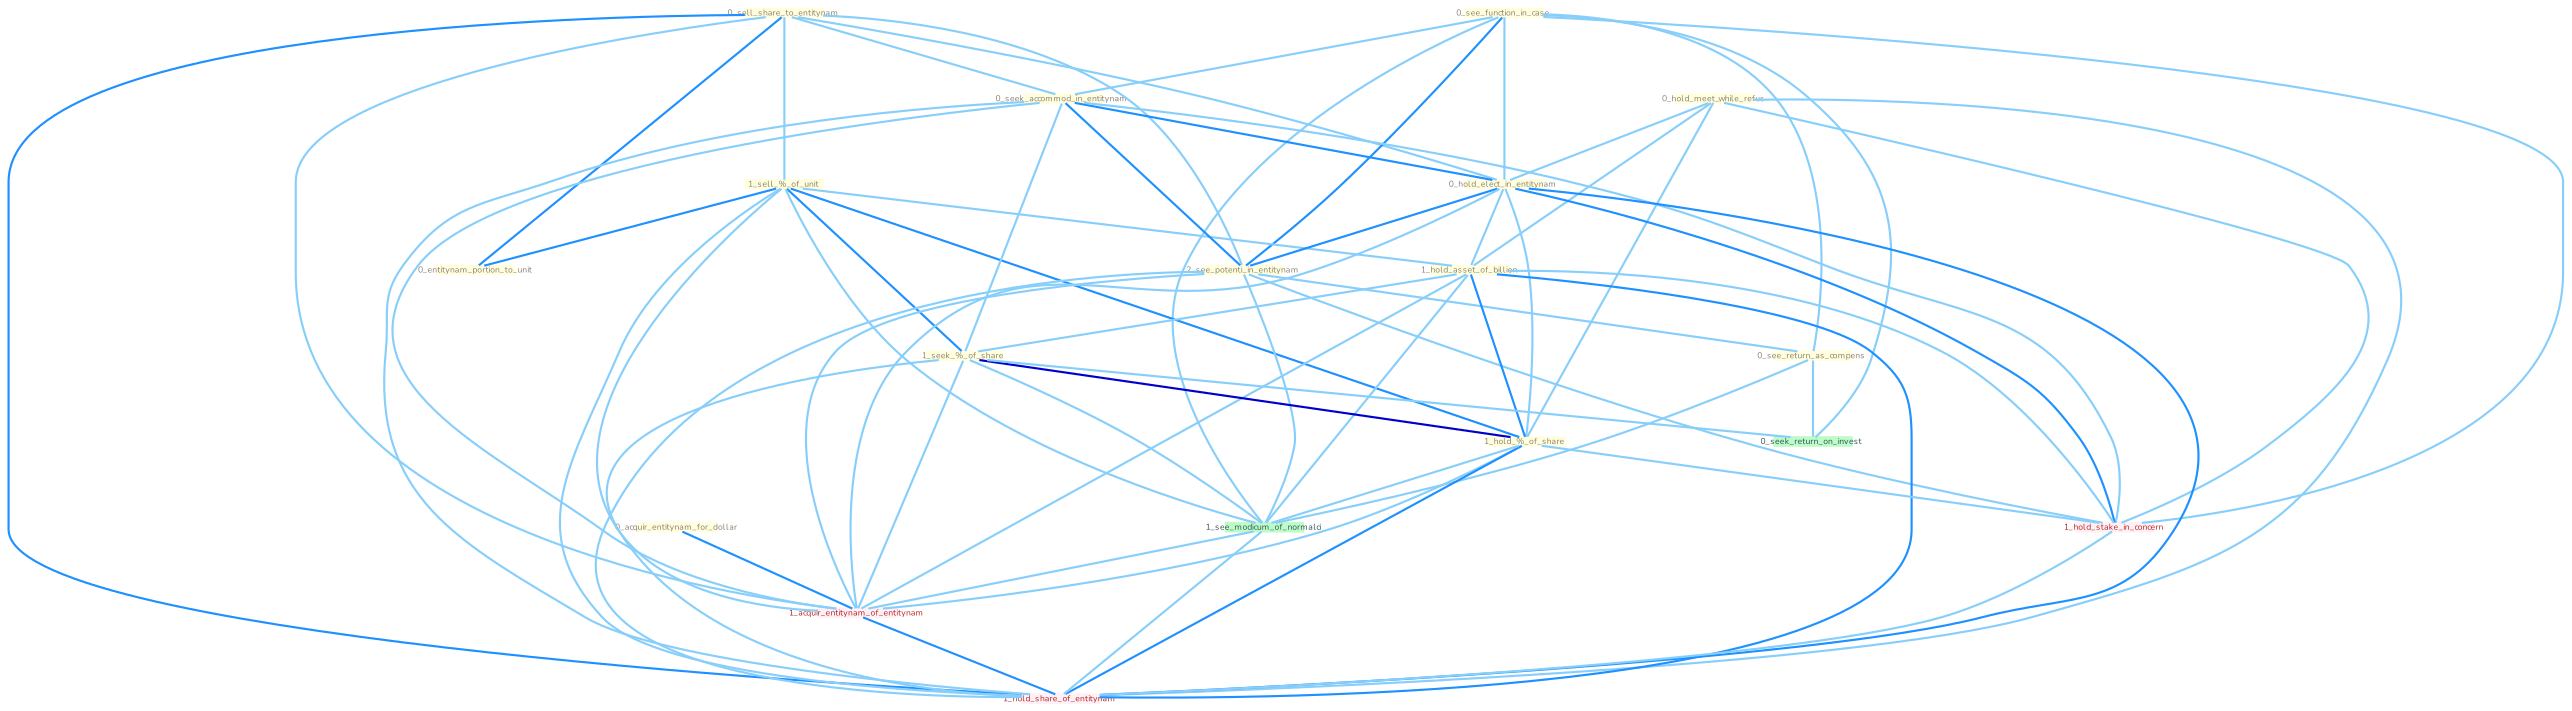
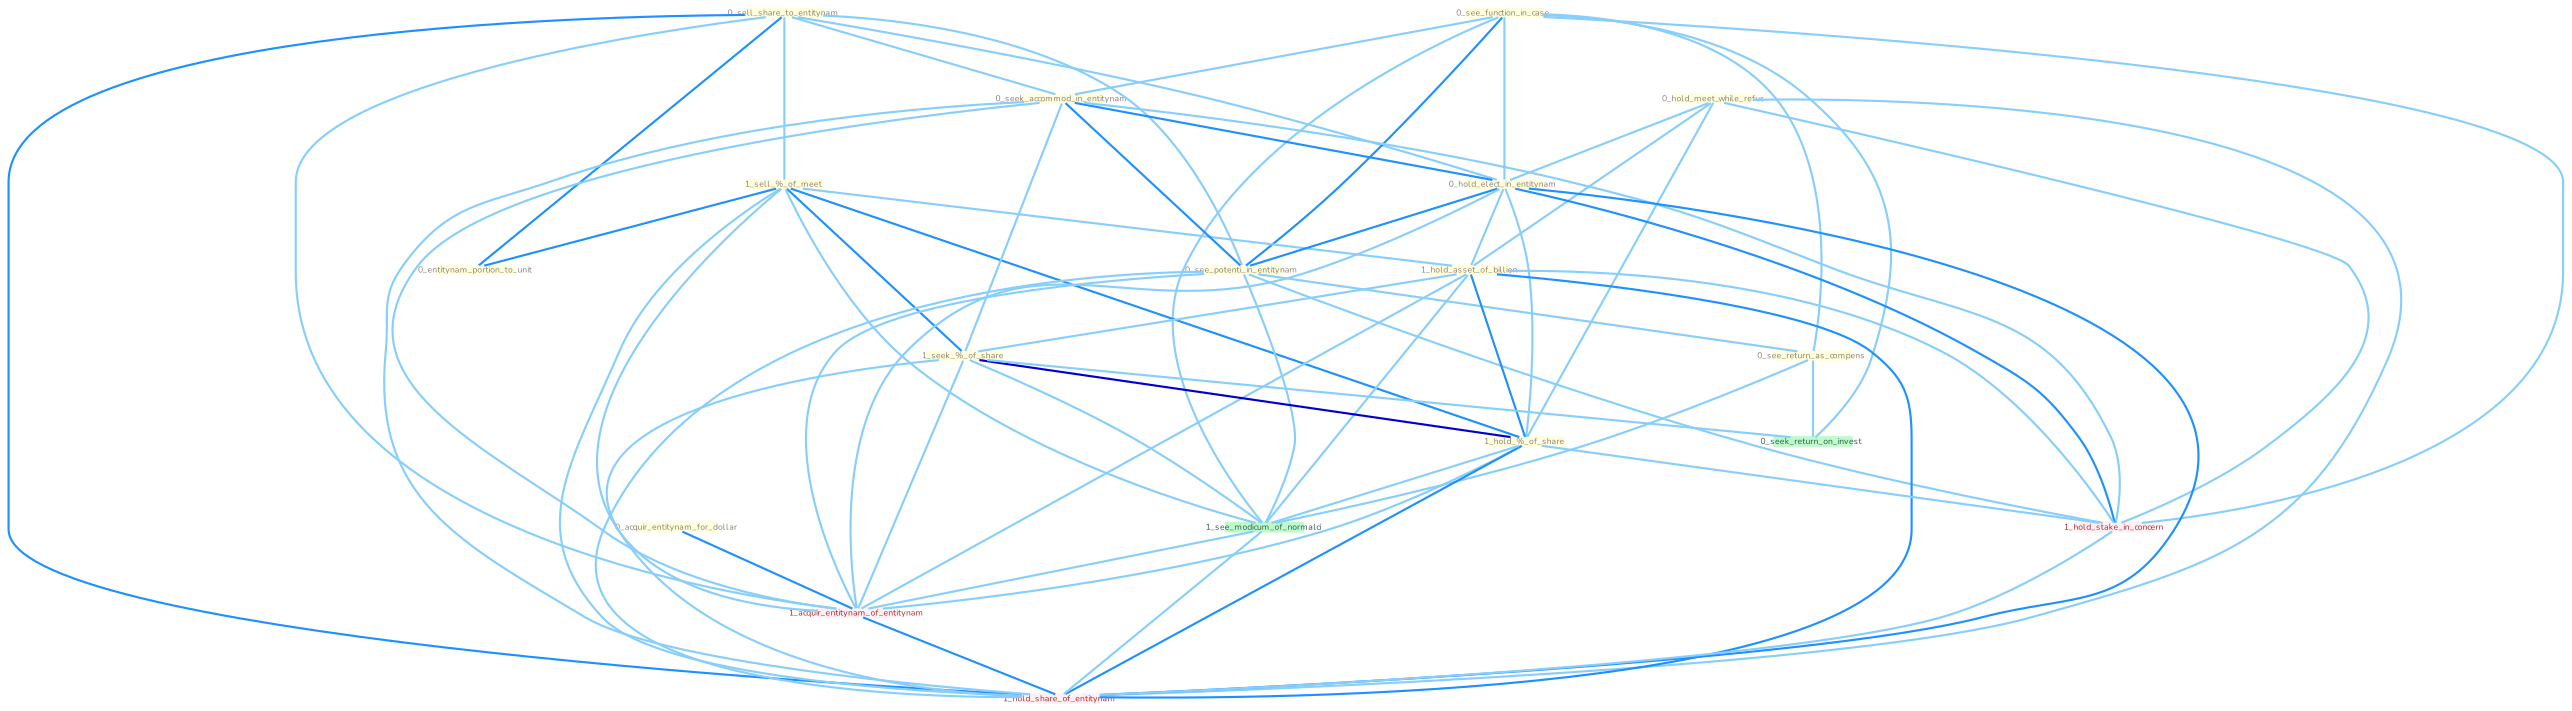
node "1_sell_%_of_unit": label "1_sell_%_of_unit" -> "1_sell_%_of_meet"
node "2_see_potenti_in_entitynam": label "2_see_potenti_in_entitynam" -> "0_see_potenti_in_entitynam"
